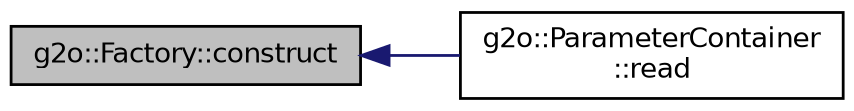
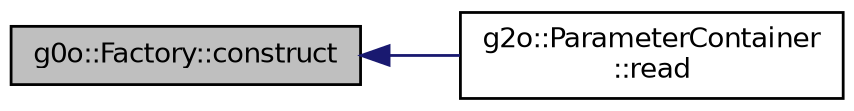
node "g2o::Factory::construct": label "g2o::Factory::construct" -> "g0o::Factory::construct"
